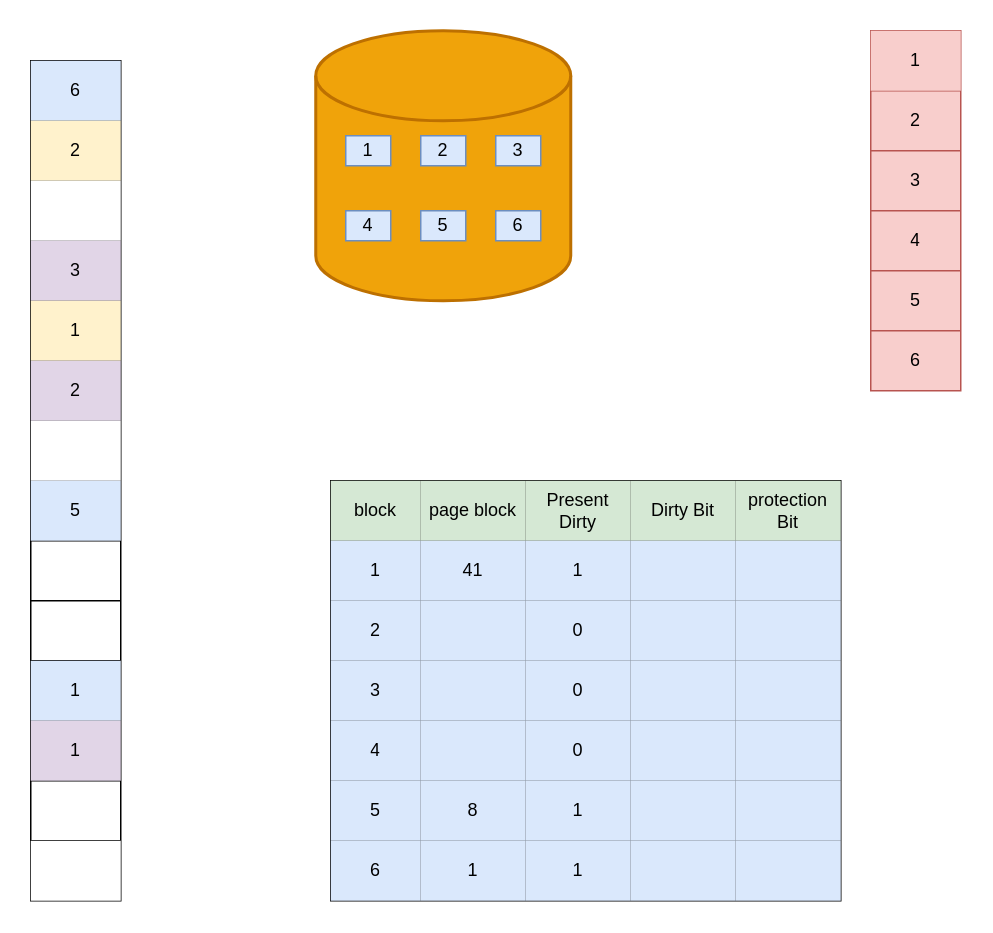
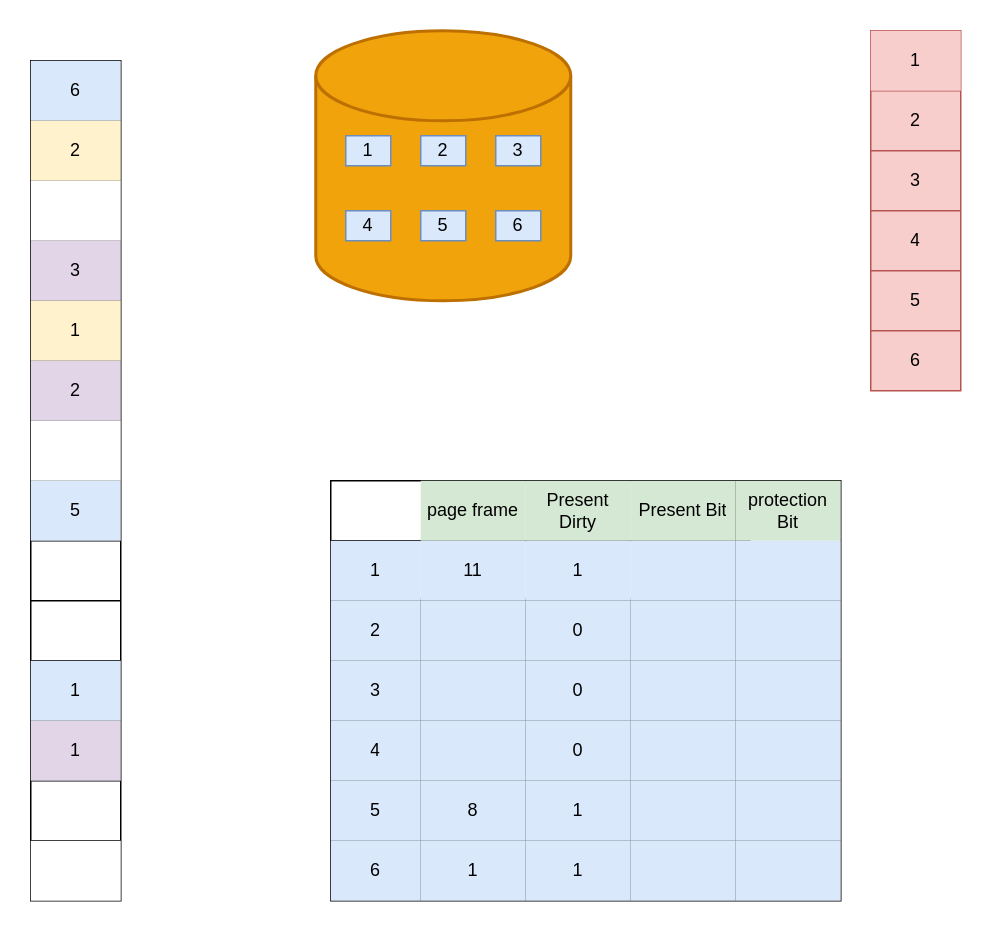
node "block": removed
node "page block": label "page block" -> "page frame"
node "Dirty Bit": label "Dirty Bit" -> "Present Bit"
node "41": label "41" -> "11"
